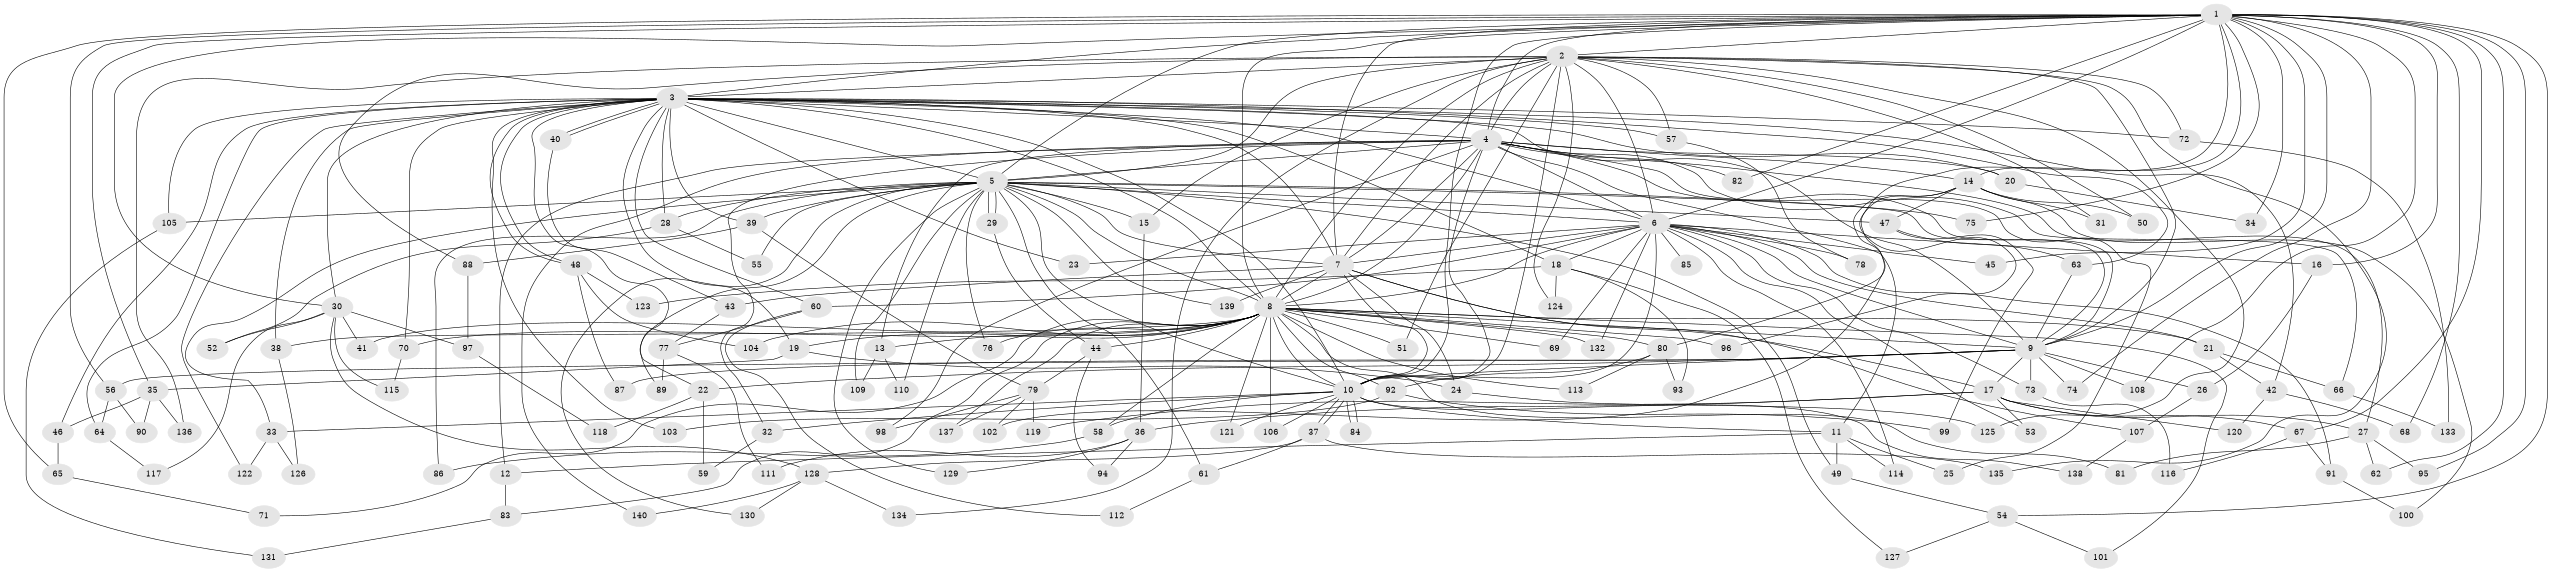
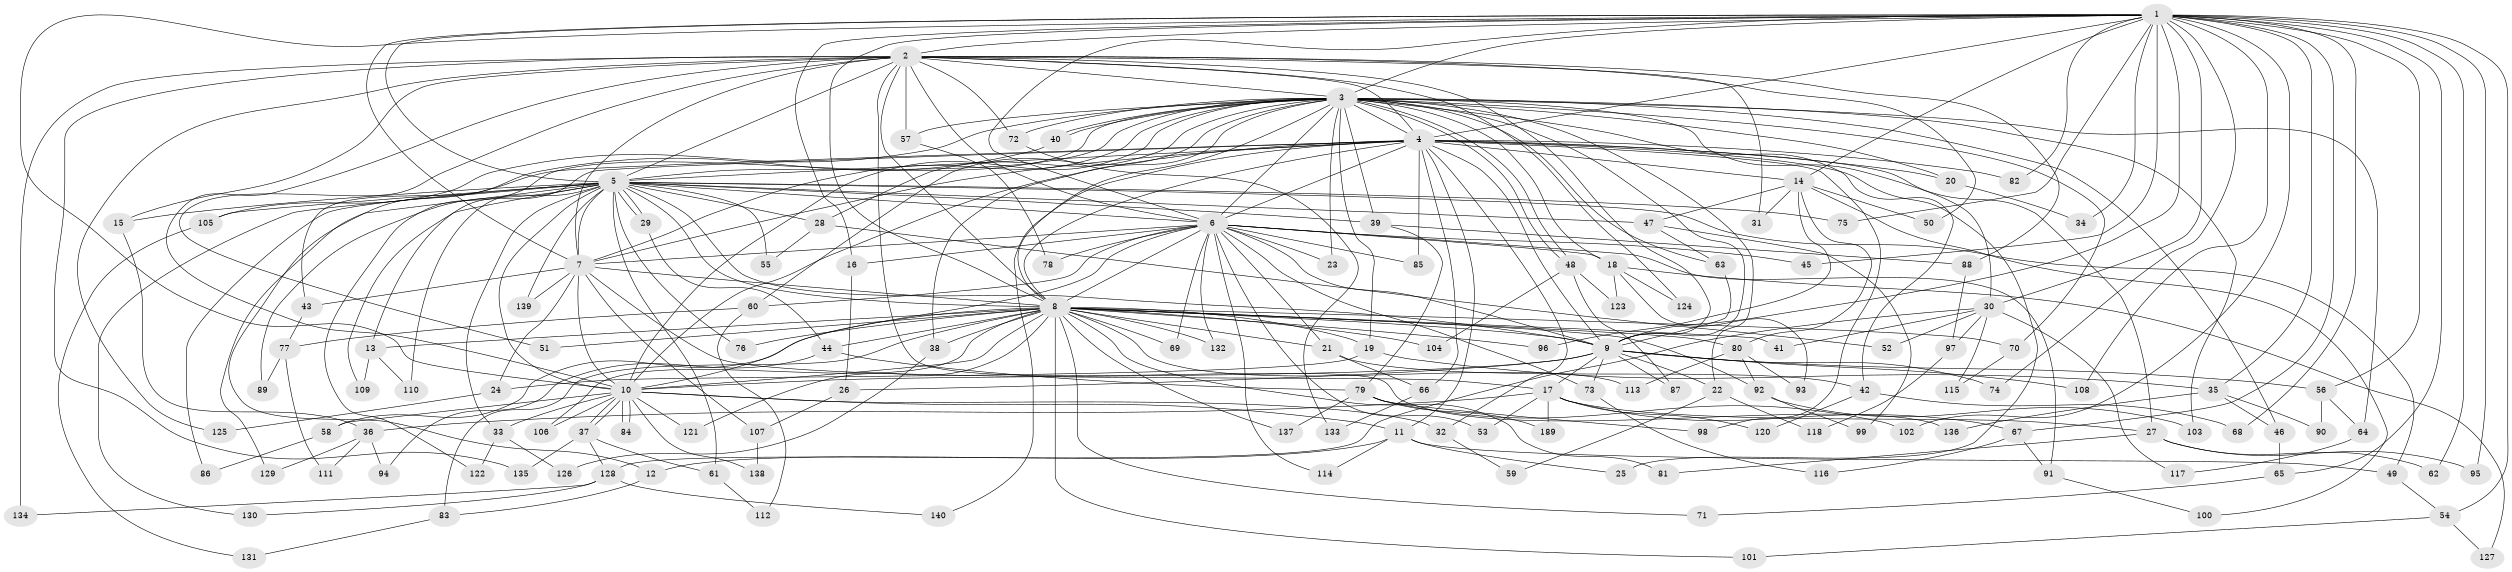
edge "4" -- "85": added
node "119": label "119" -> "189"
